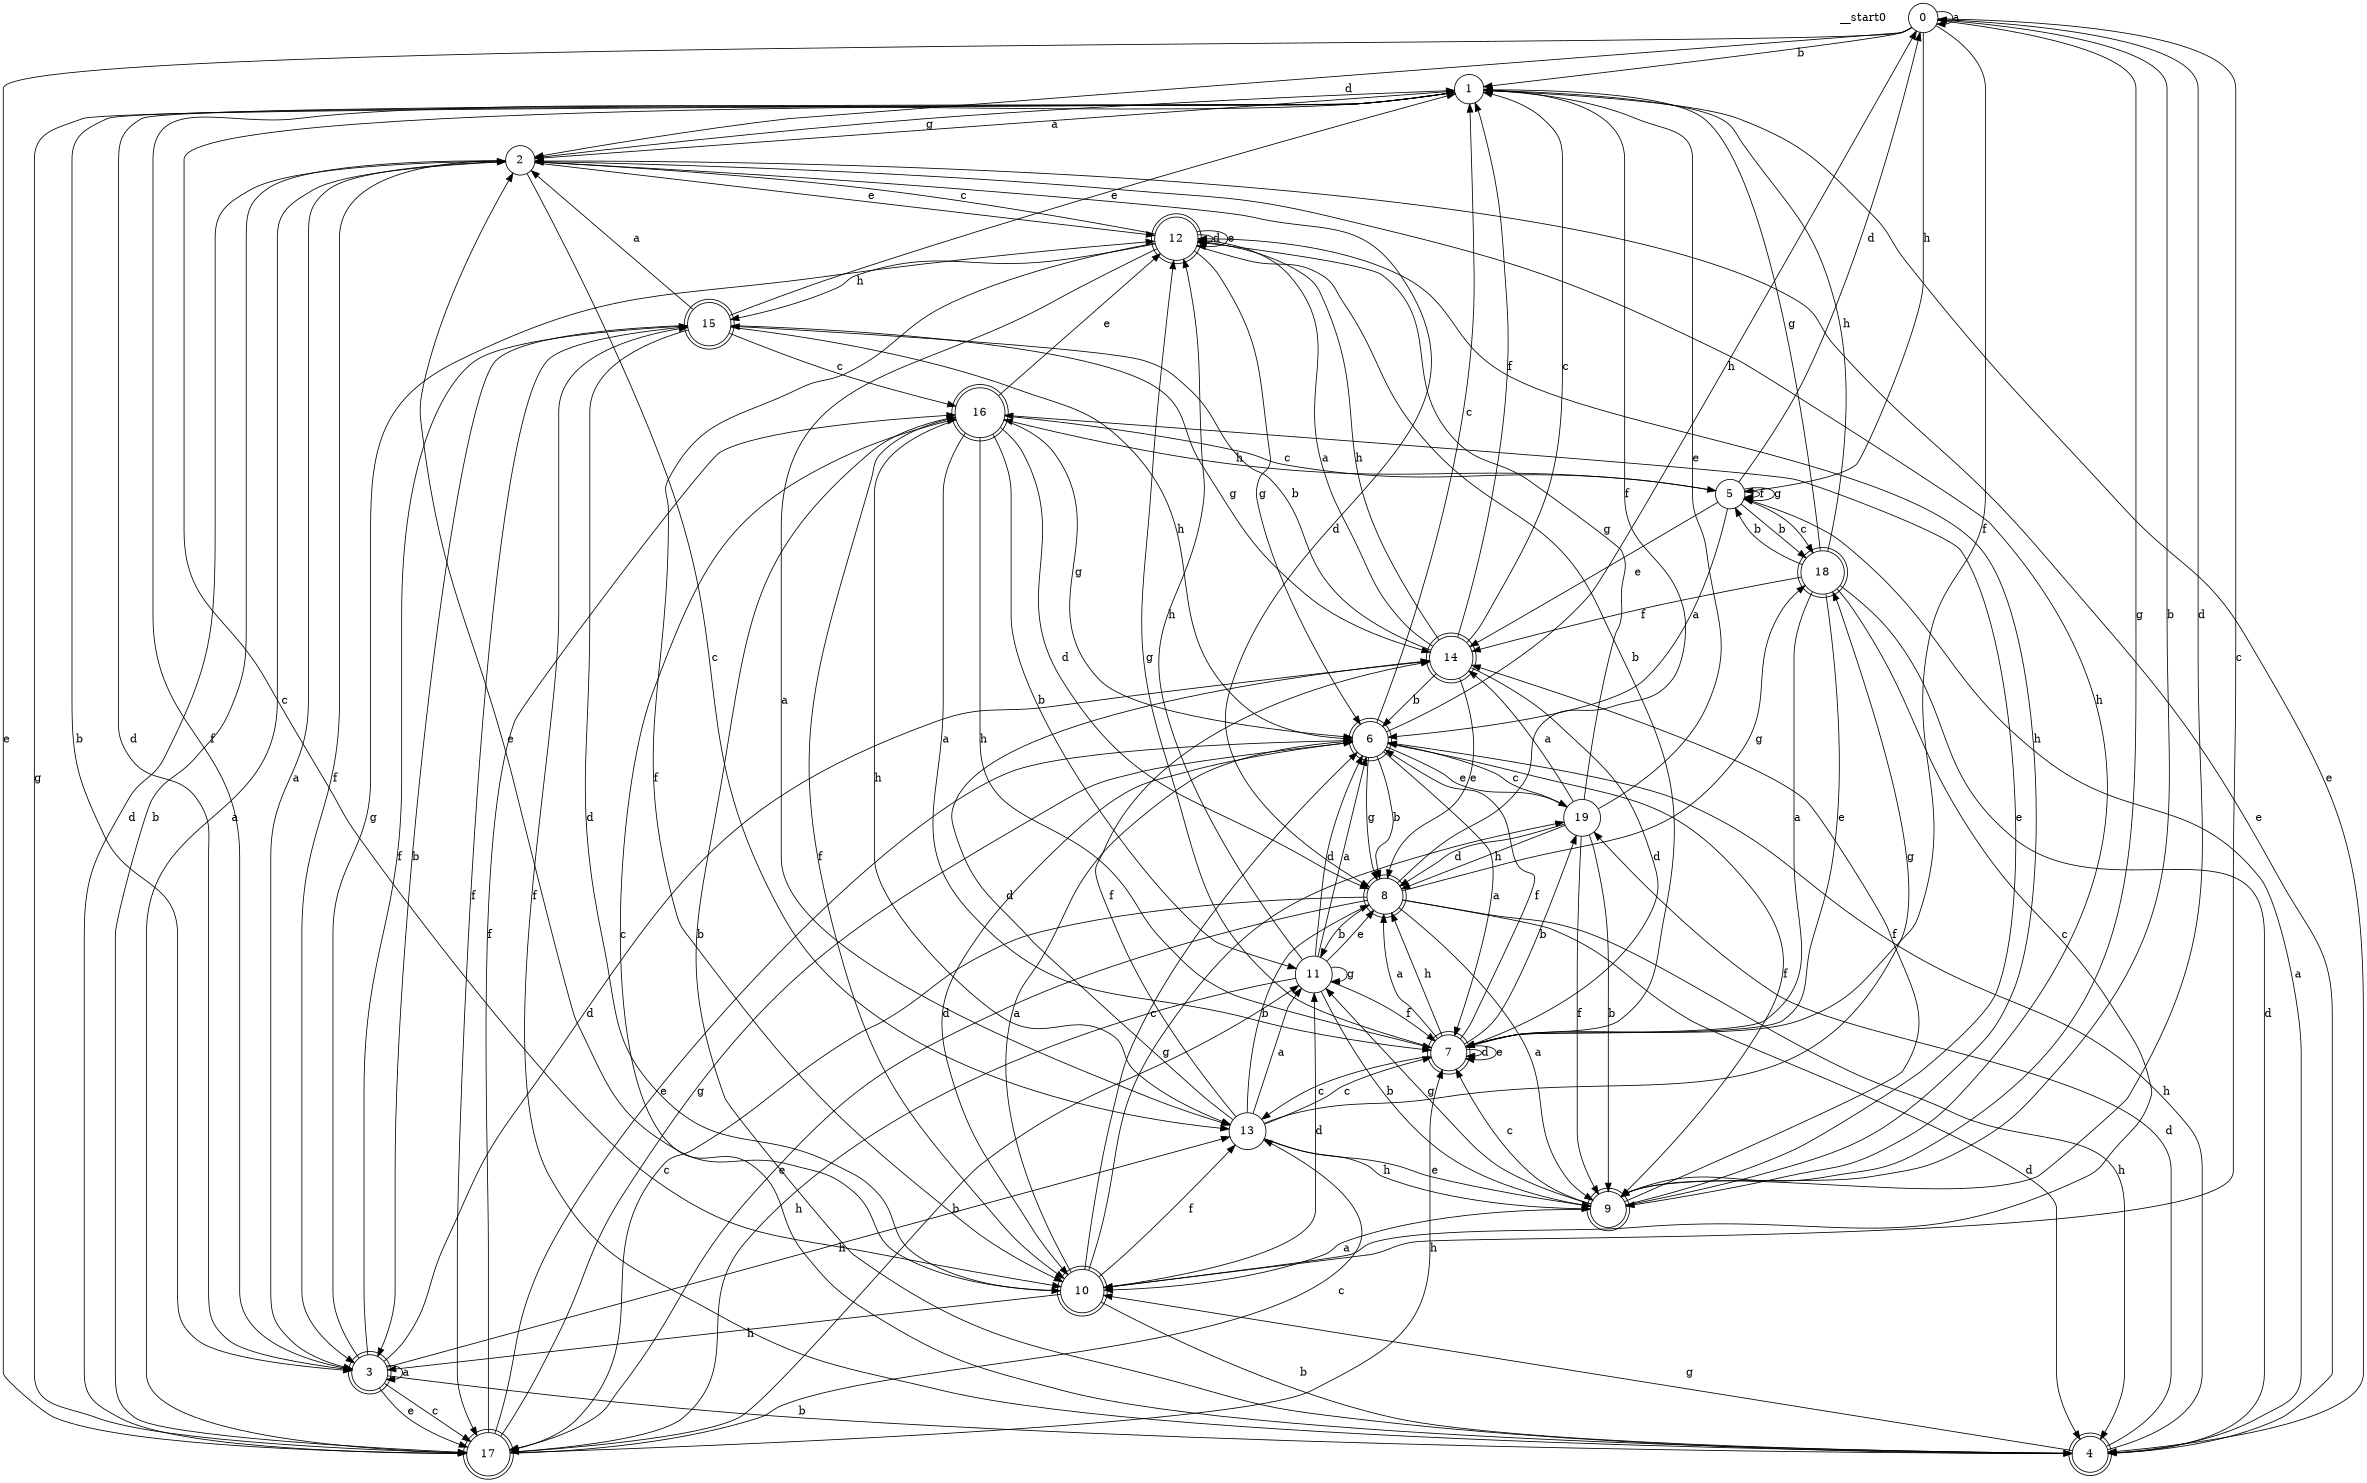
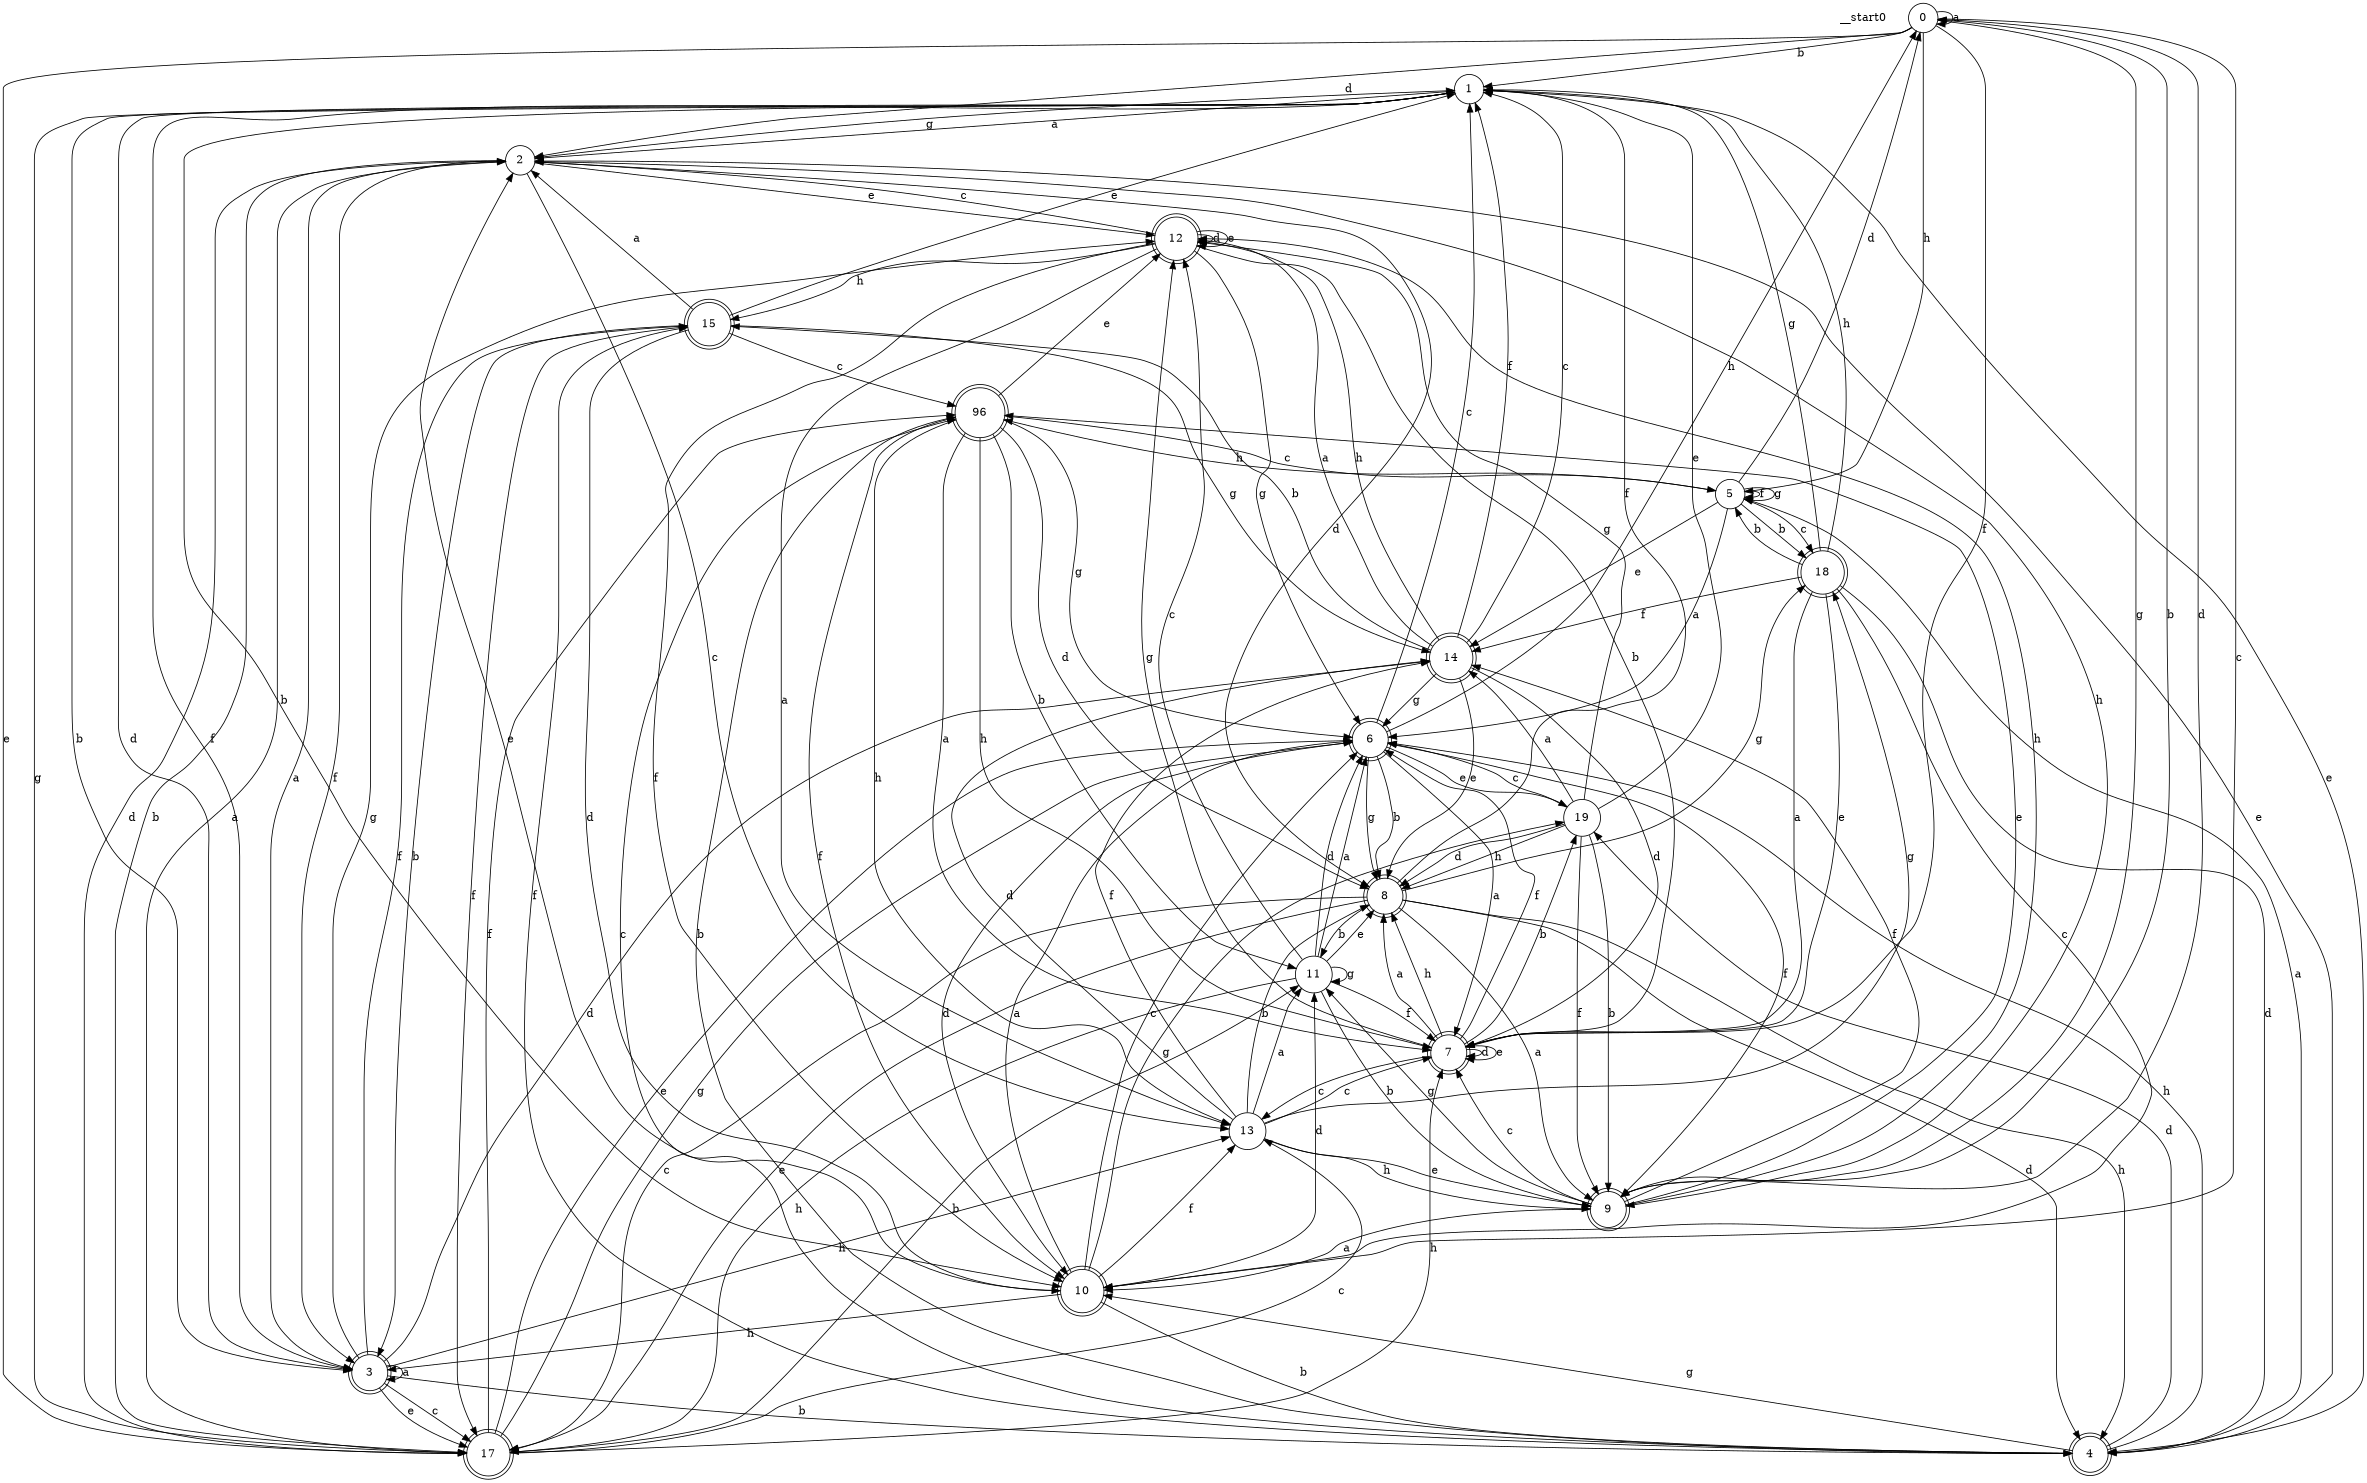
node "16": label "16" -> "96"
edge "15" -> "6": removed, label "h"
edge "11" -> "12": label "h" -> "c"
edge "1" -> "10": label "c" -> "b"
edge "14" -> "6": label "b" -> "g"
